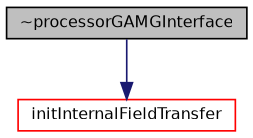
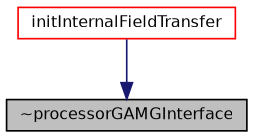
edge "~processorGAMGInterface" -> "initInternalFieldTransfer": reversed
